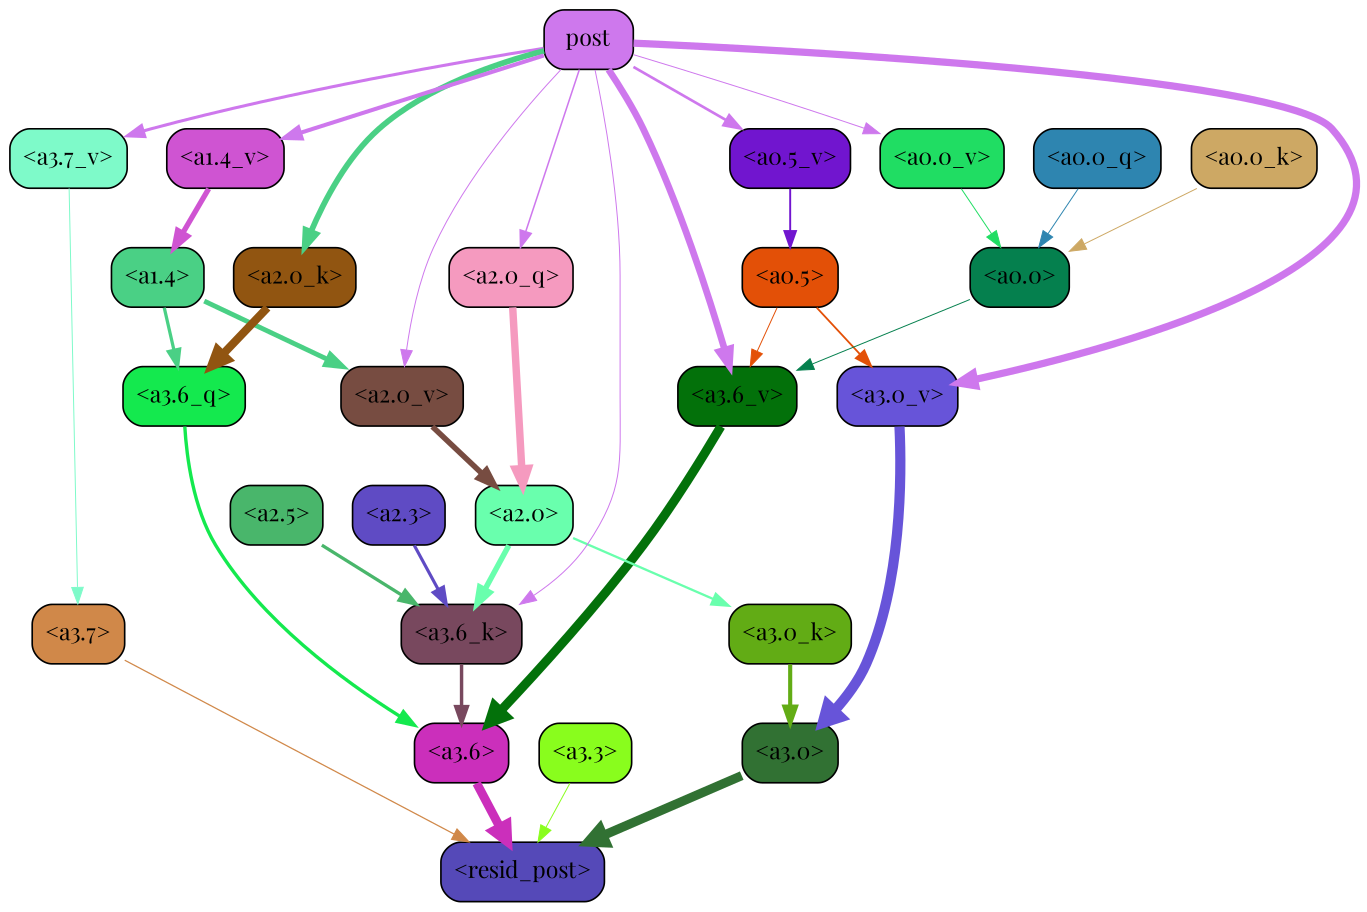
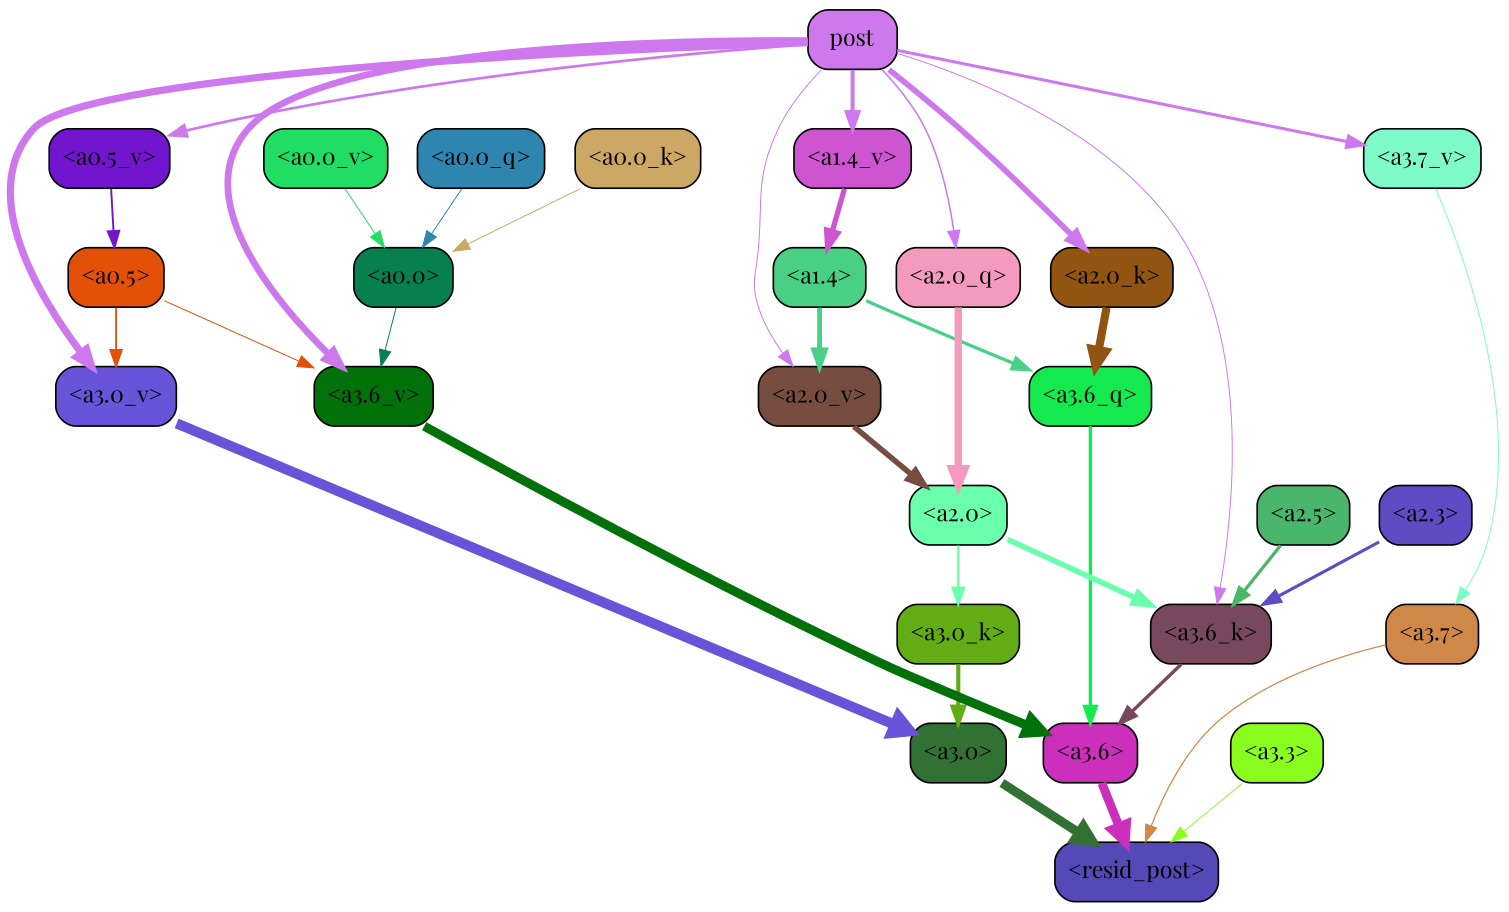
edge "post" -> "<a0.0_v>": removed
edge "post" -> "<a2.0_k>": color #4ad085 -> #ce78ed
